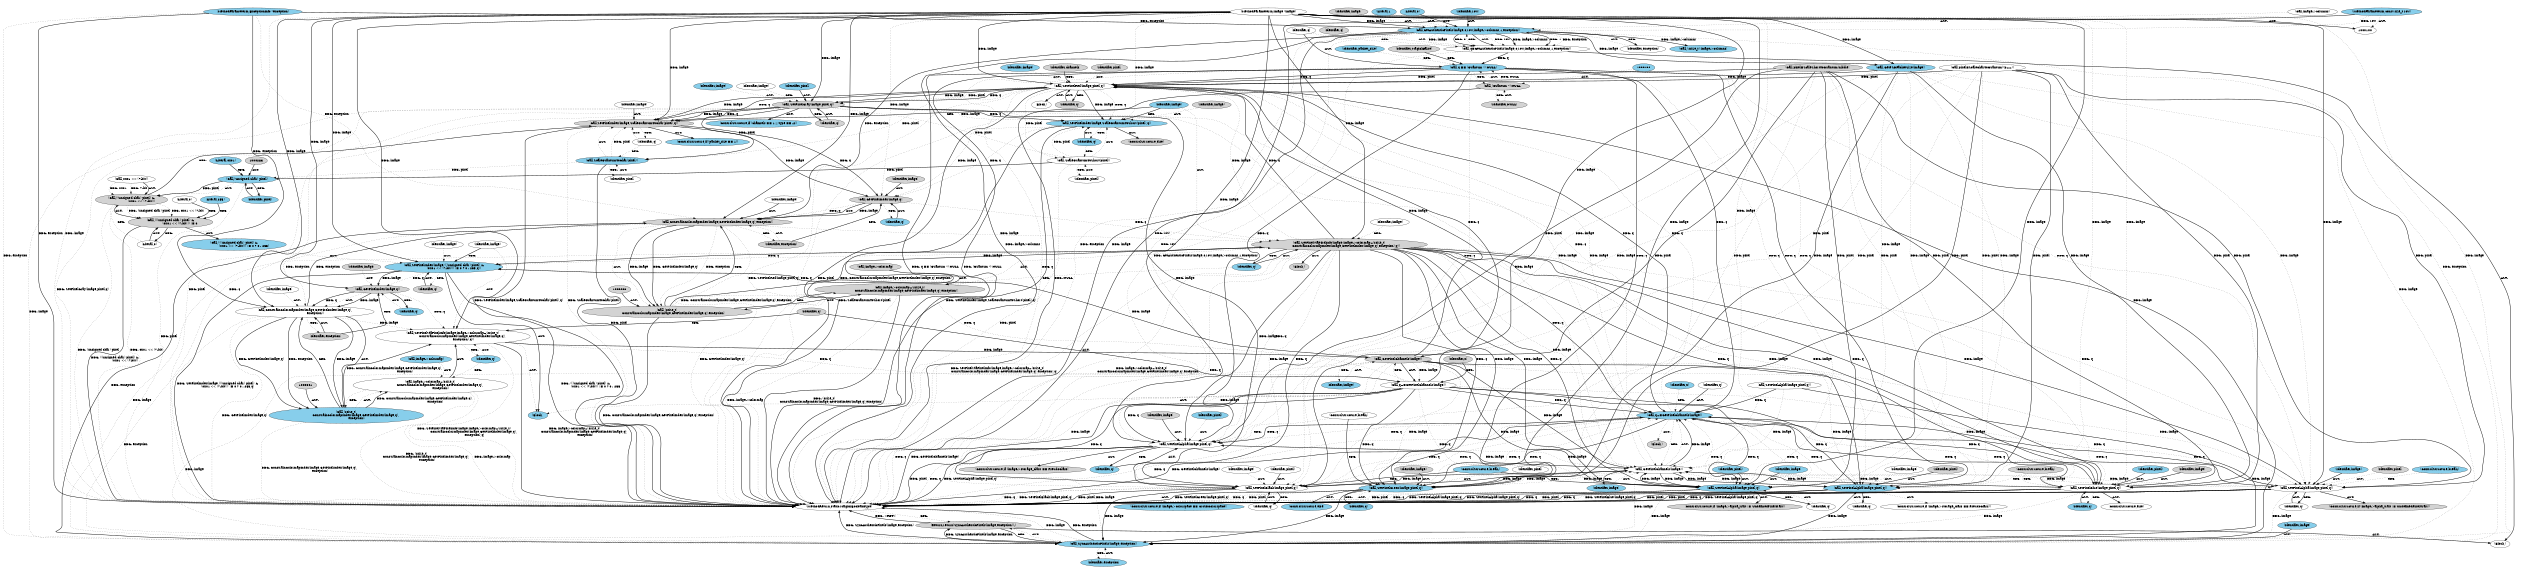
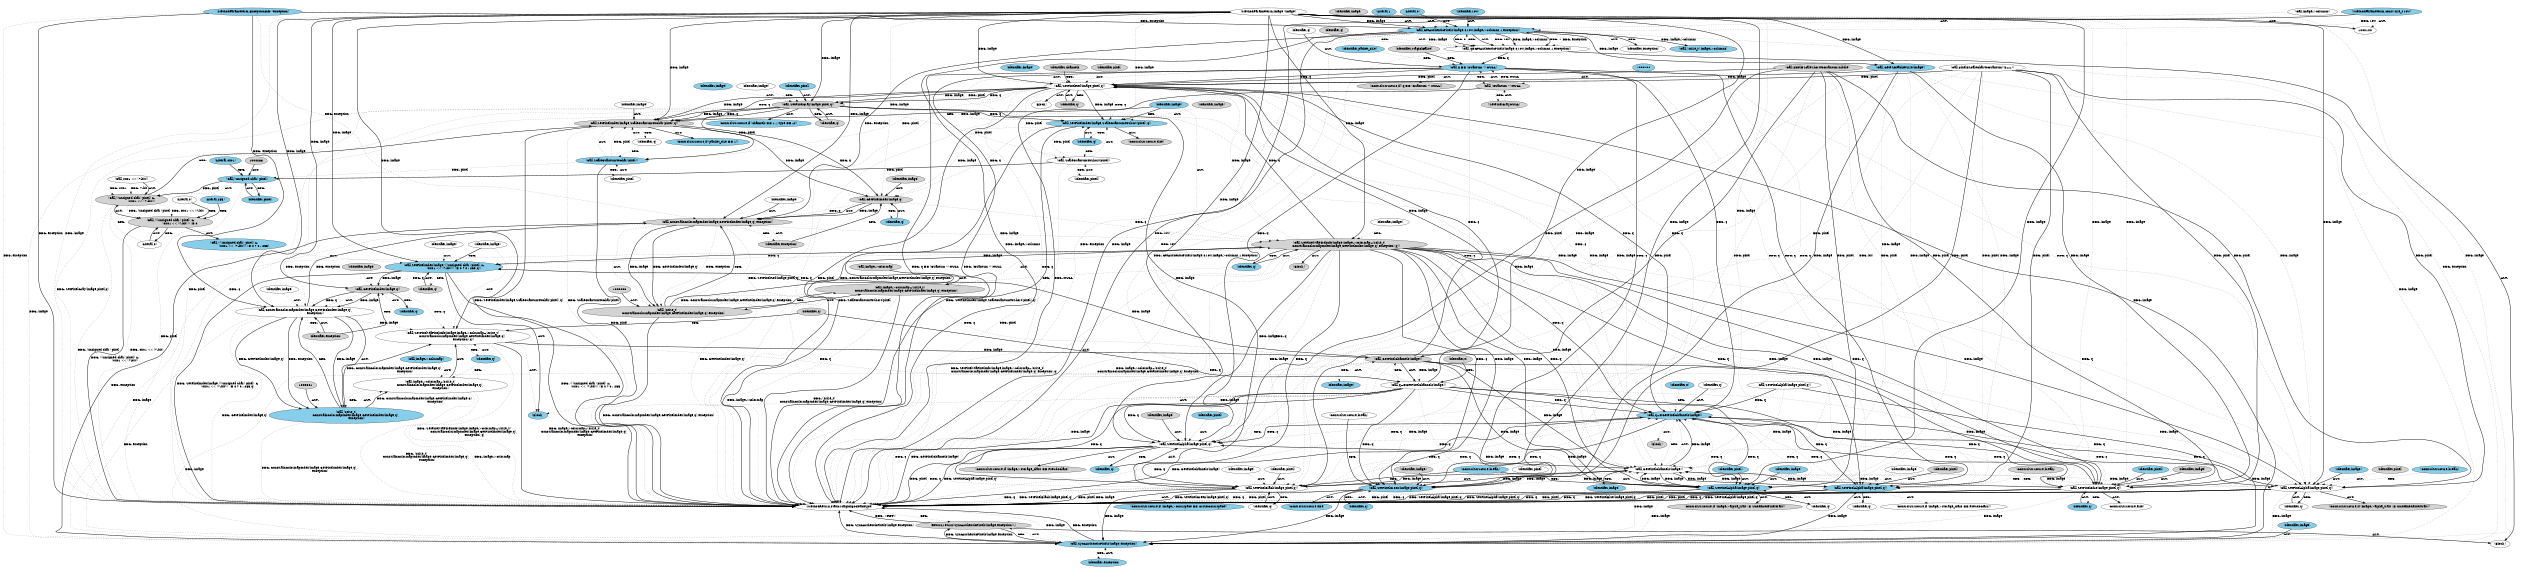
node "(ControlStructure,if (q == (Quantum *) NULL))": added
node "(Identifier,NULL)": label "(Identifier,NULL)" -> "(SetPixelGray,NULL)"
edge "(Call,pixel=ScaleCharToQuantum(*p++))" -> "(Call,SetPixelBlack(image,pixel,q))": label "DDG: pixel" -> "DDG: bit"
